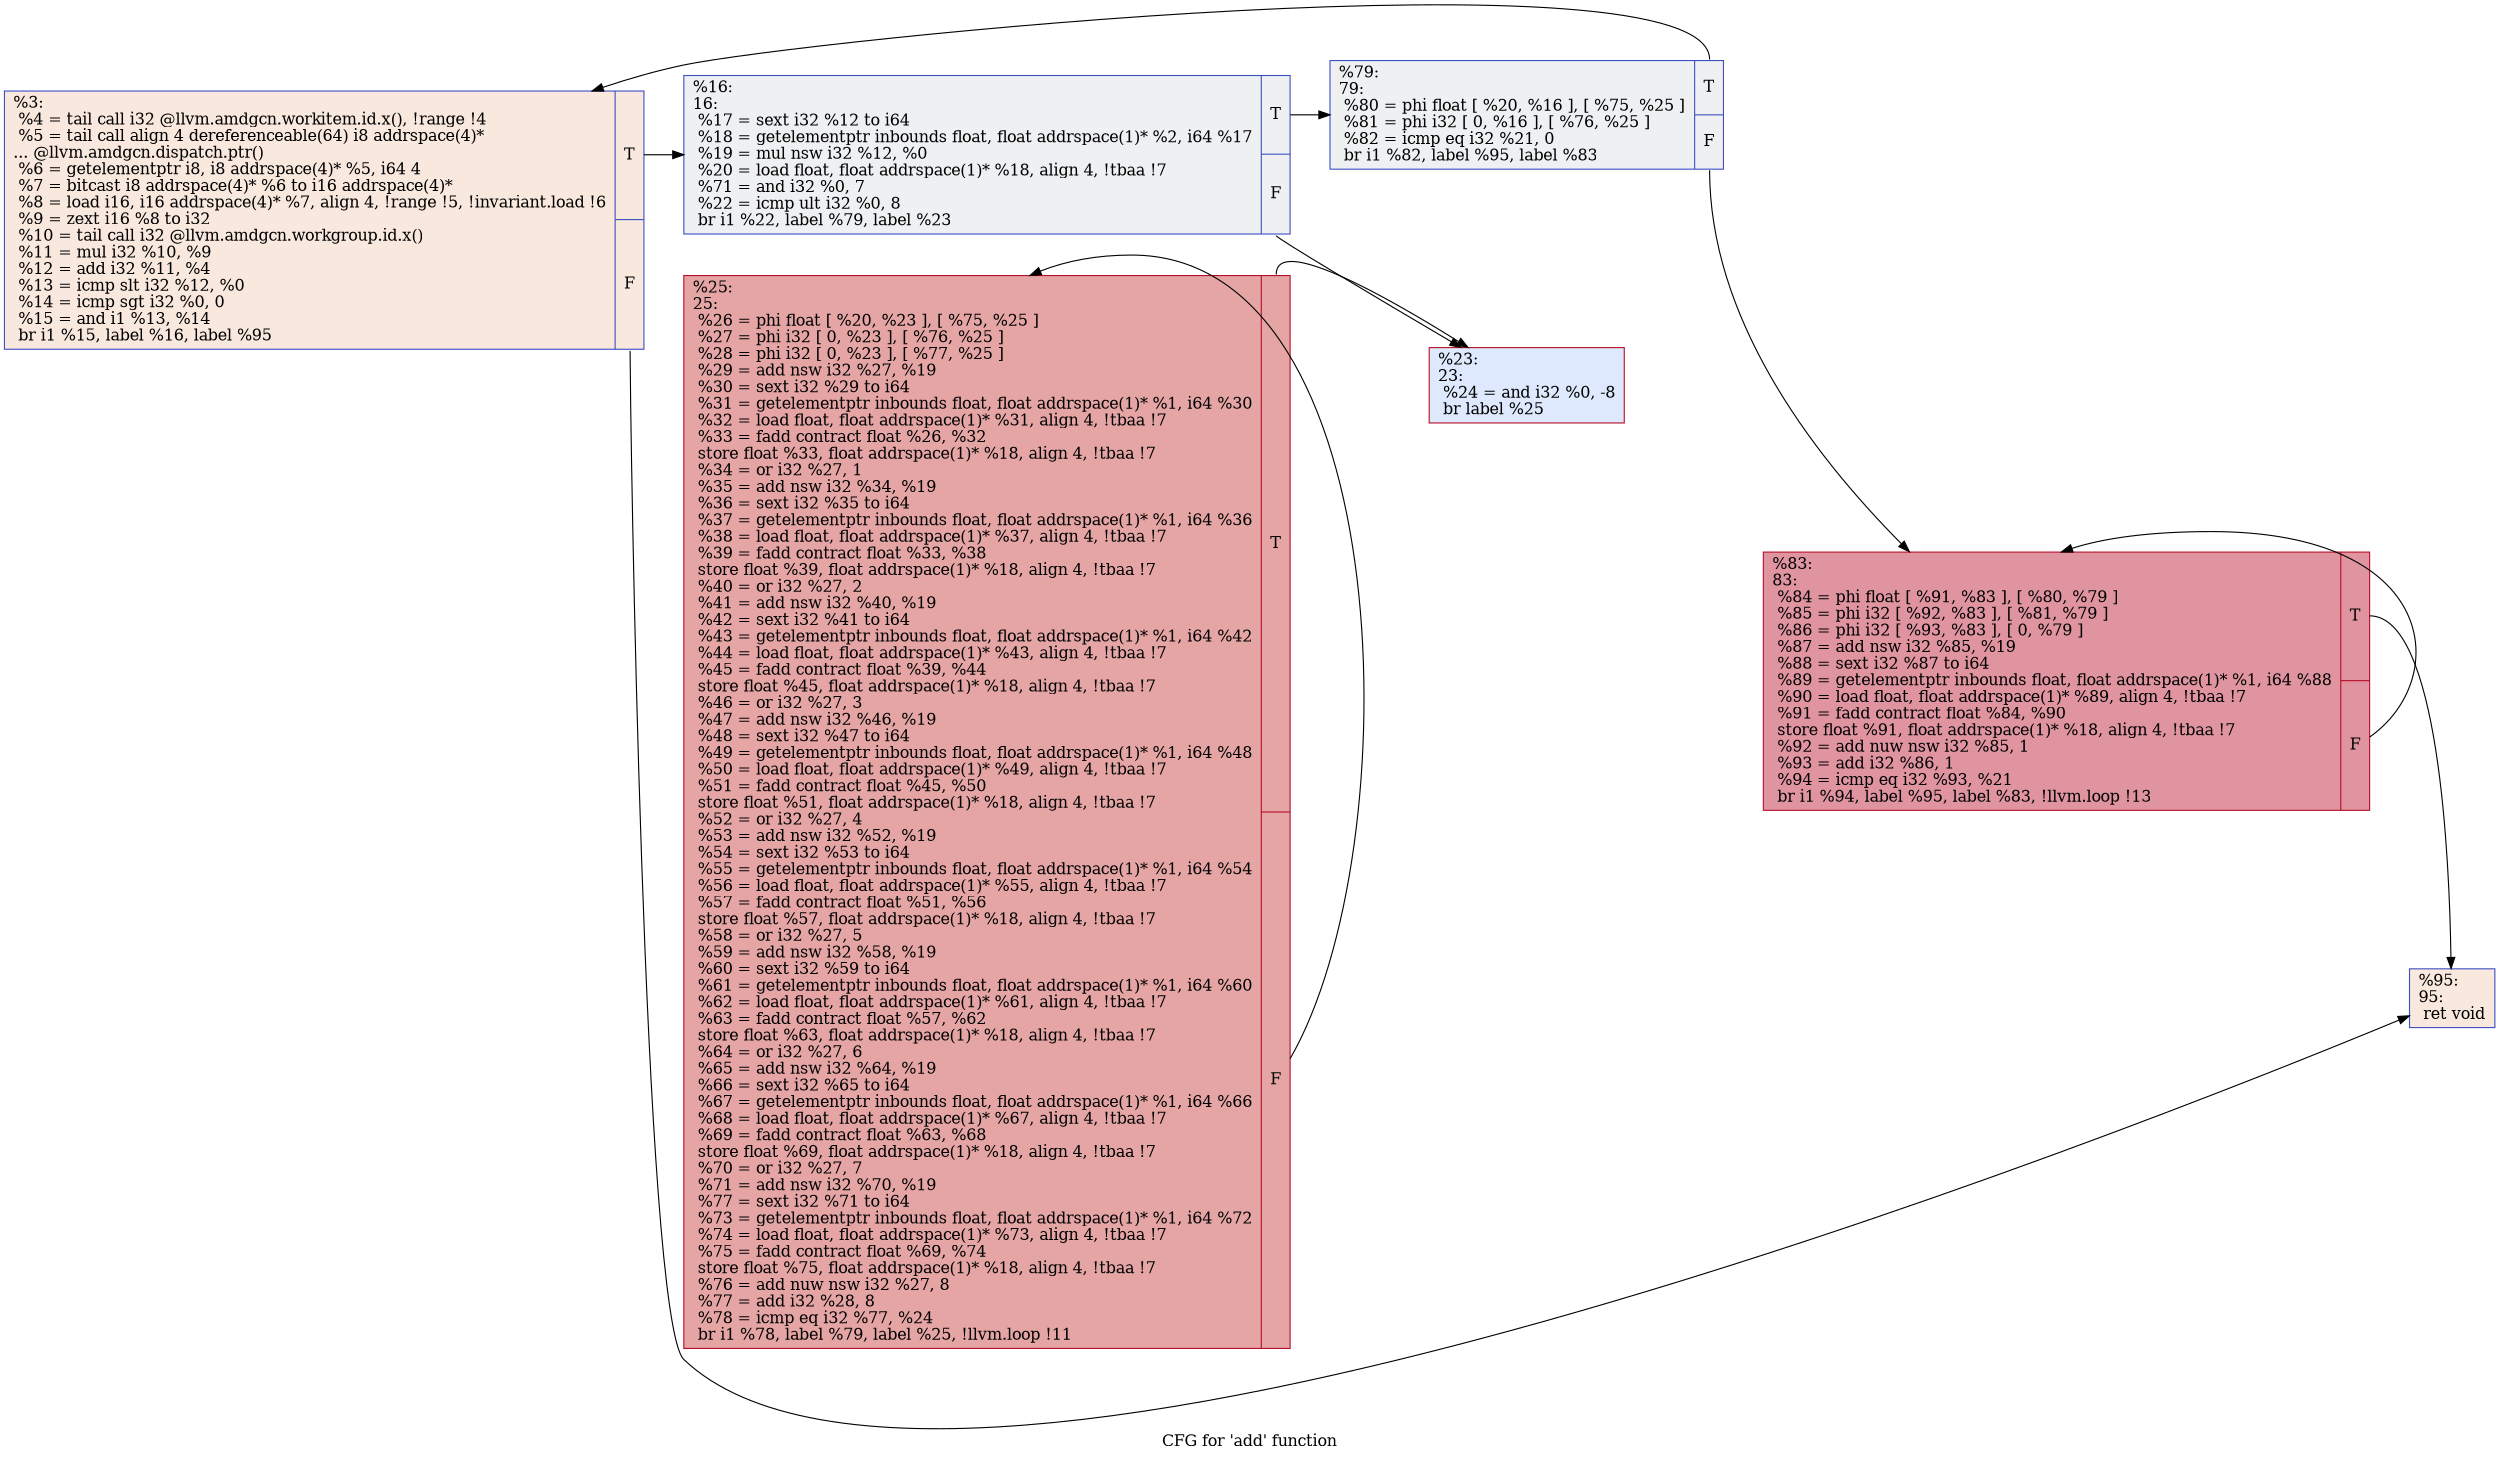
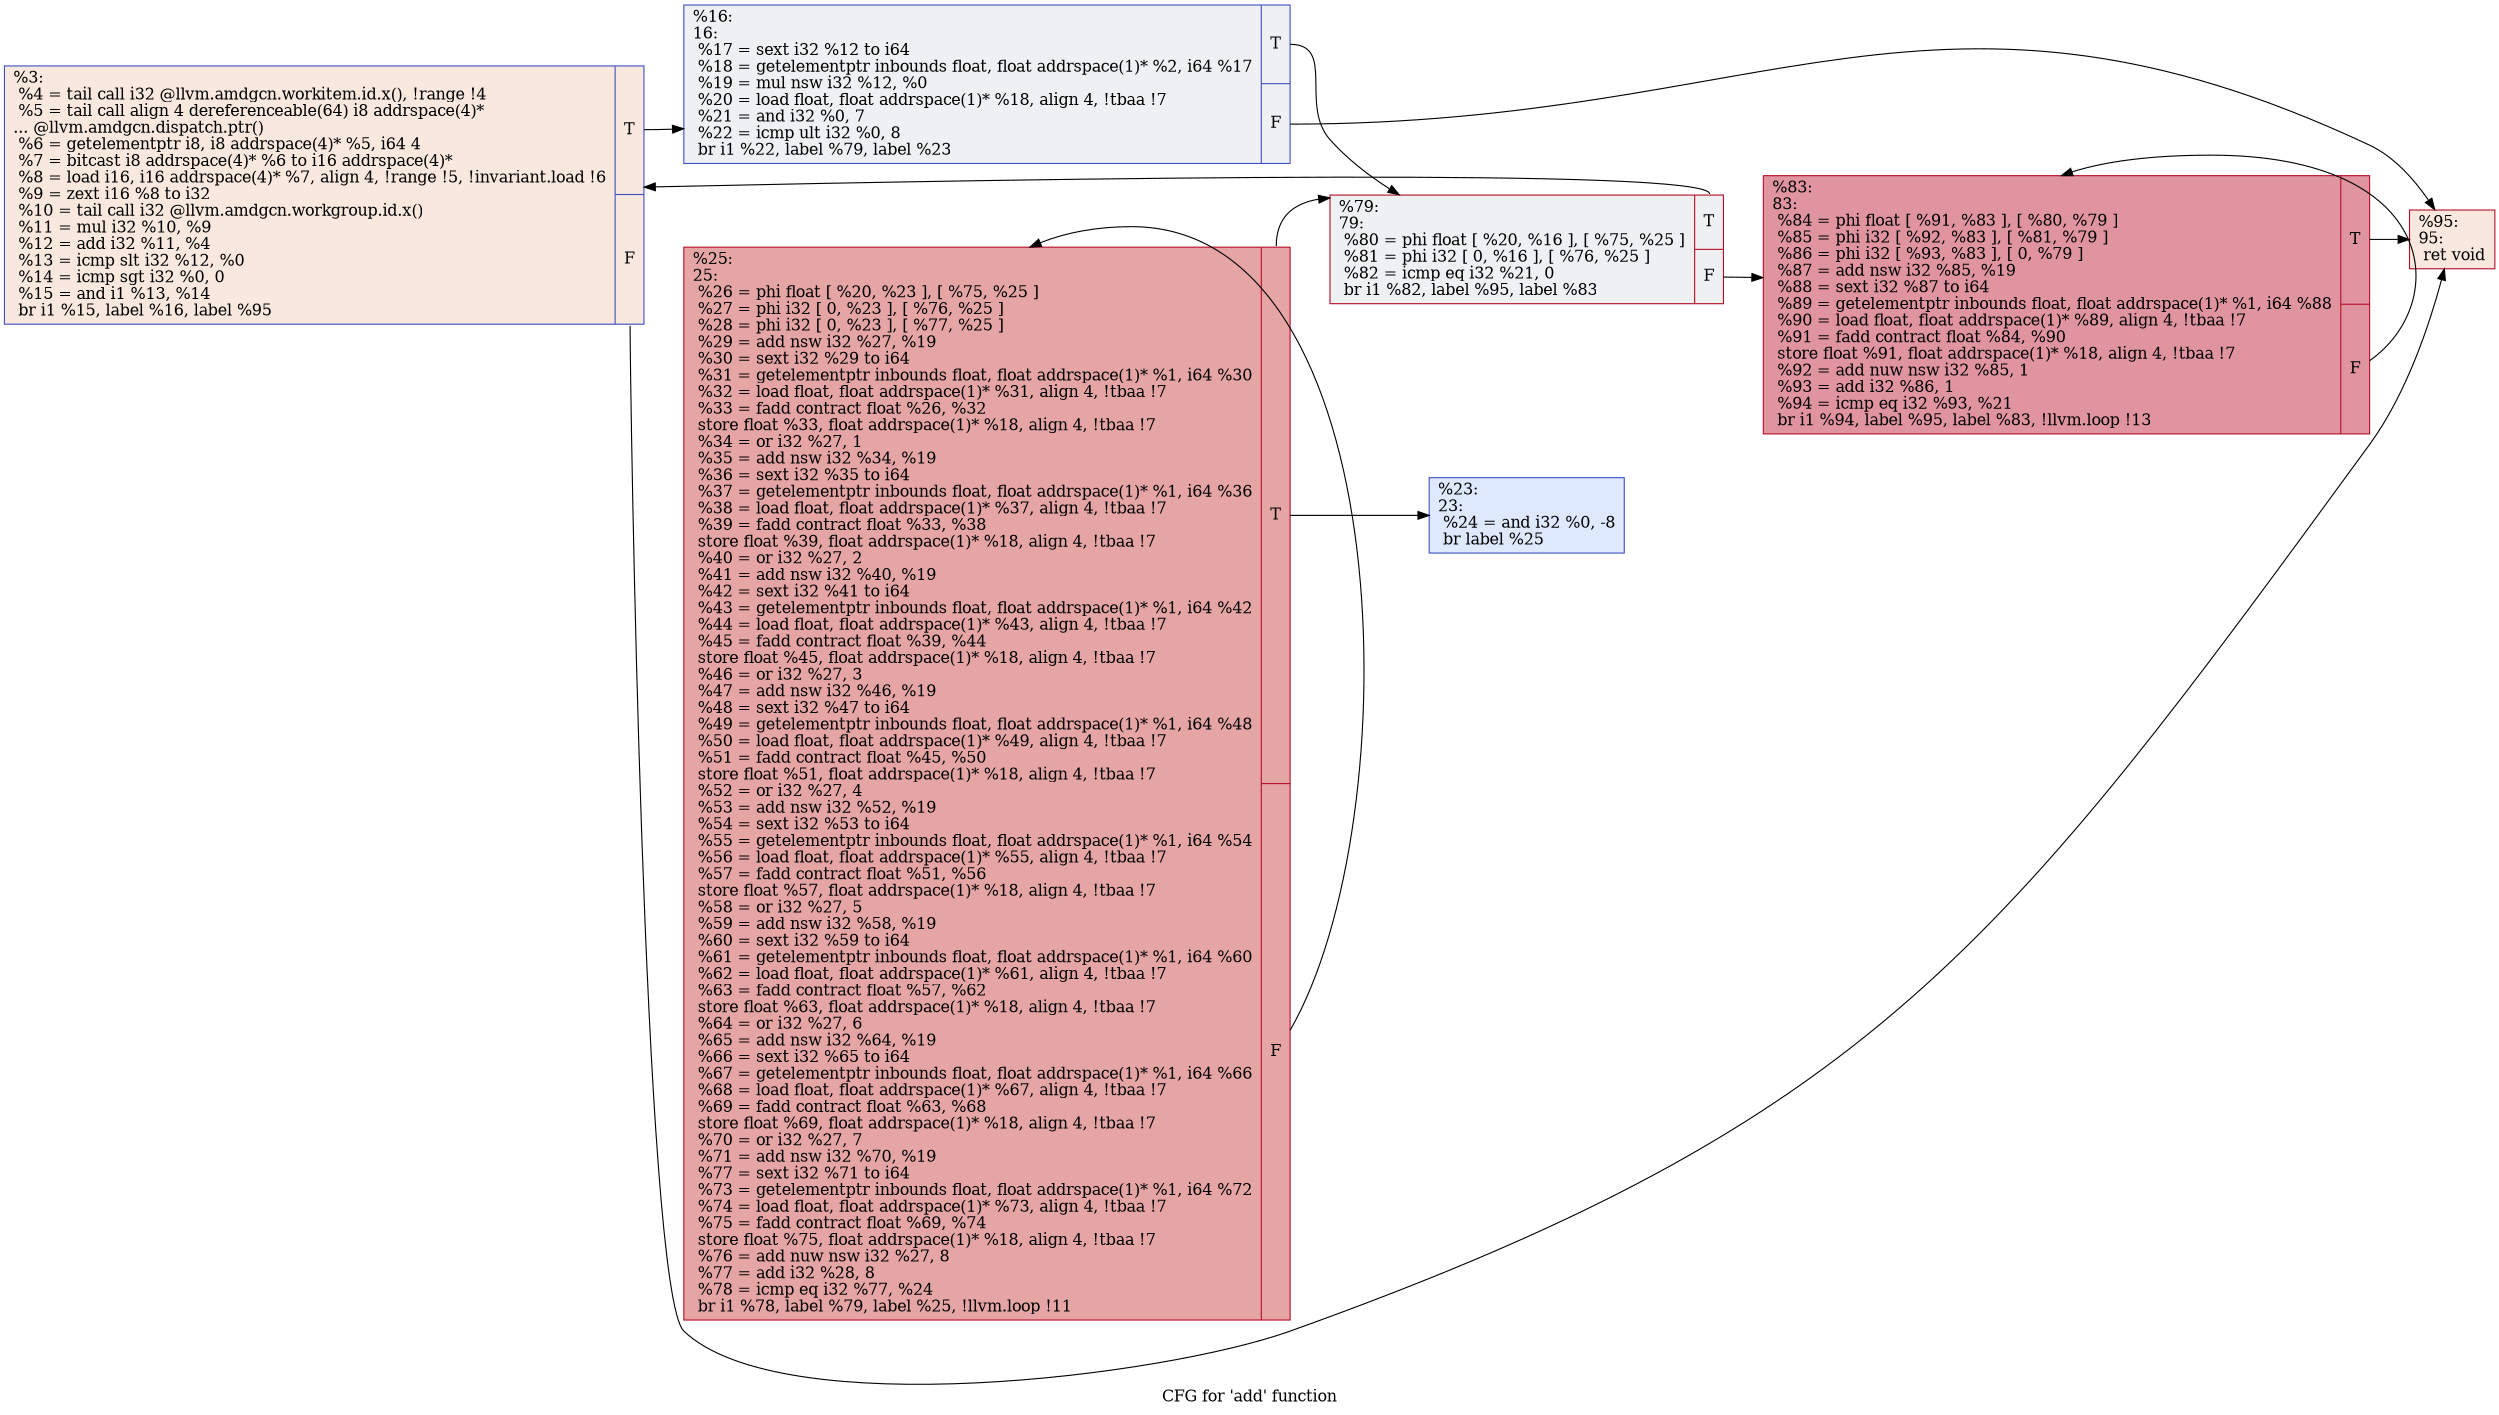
node "%79:": color #3d50c3ff -> #b70d28ff
node "%16:": text "%71 = and i32 %0, 7" -> "%21 = and i32 %0, 7"
edge "%25:" -> "%79:": added
edge "%16:" -> "%23:": now "%16:" -> "%95:"
node "%23:": color #b70d28ff -> #3d50c3ff
node "%95:": color #3d50c3ff -> #b70d28ff
